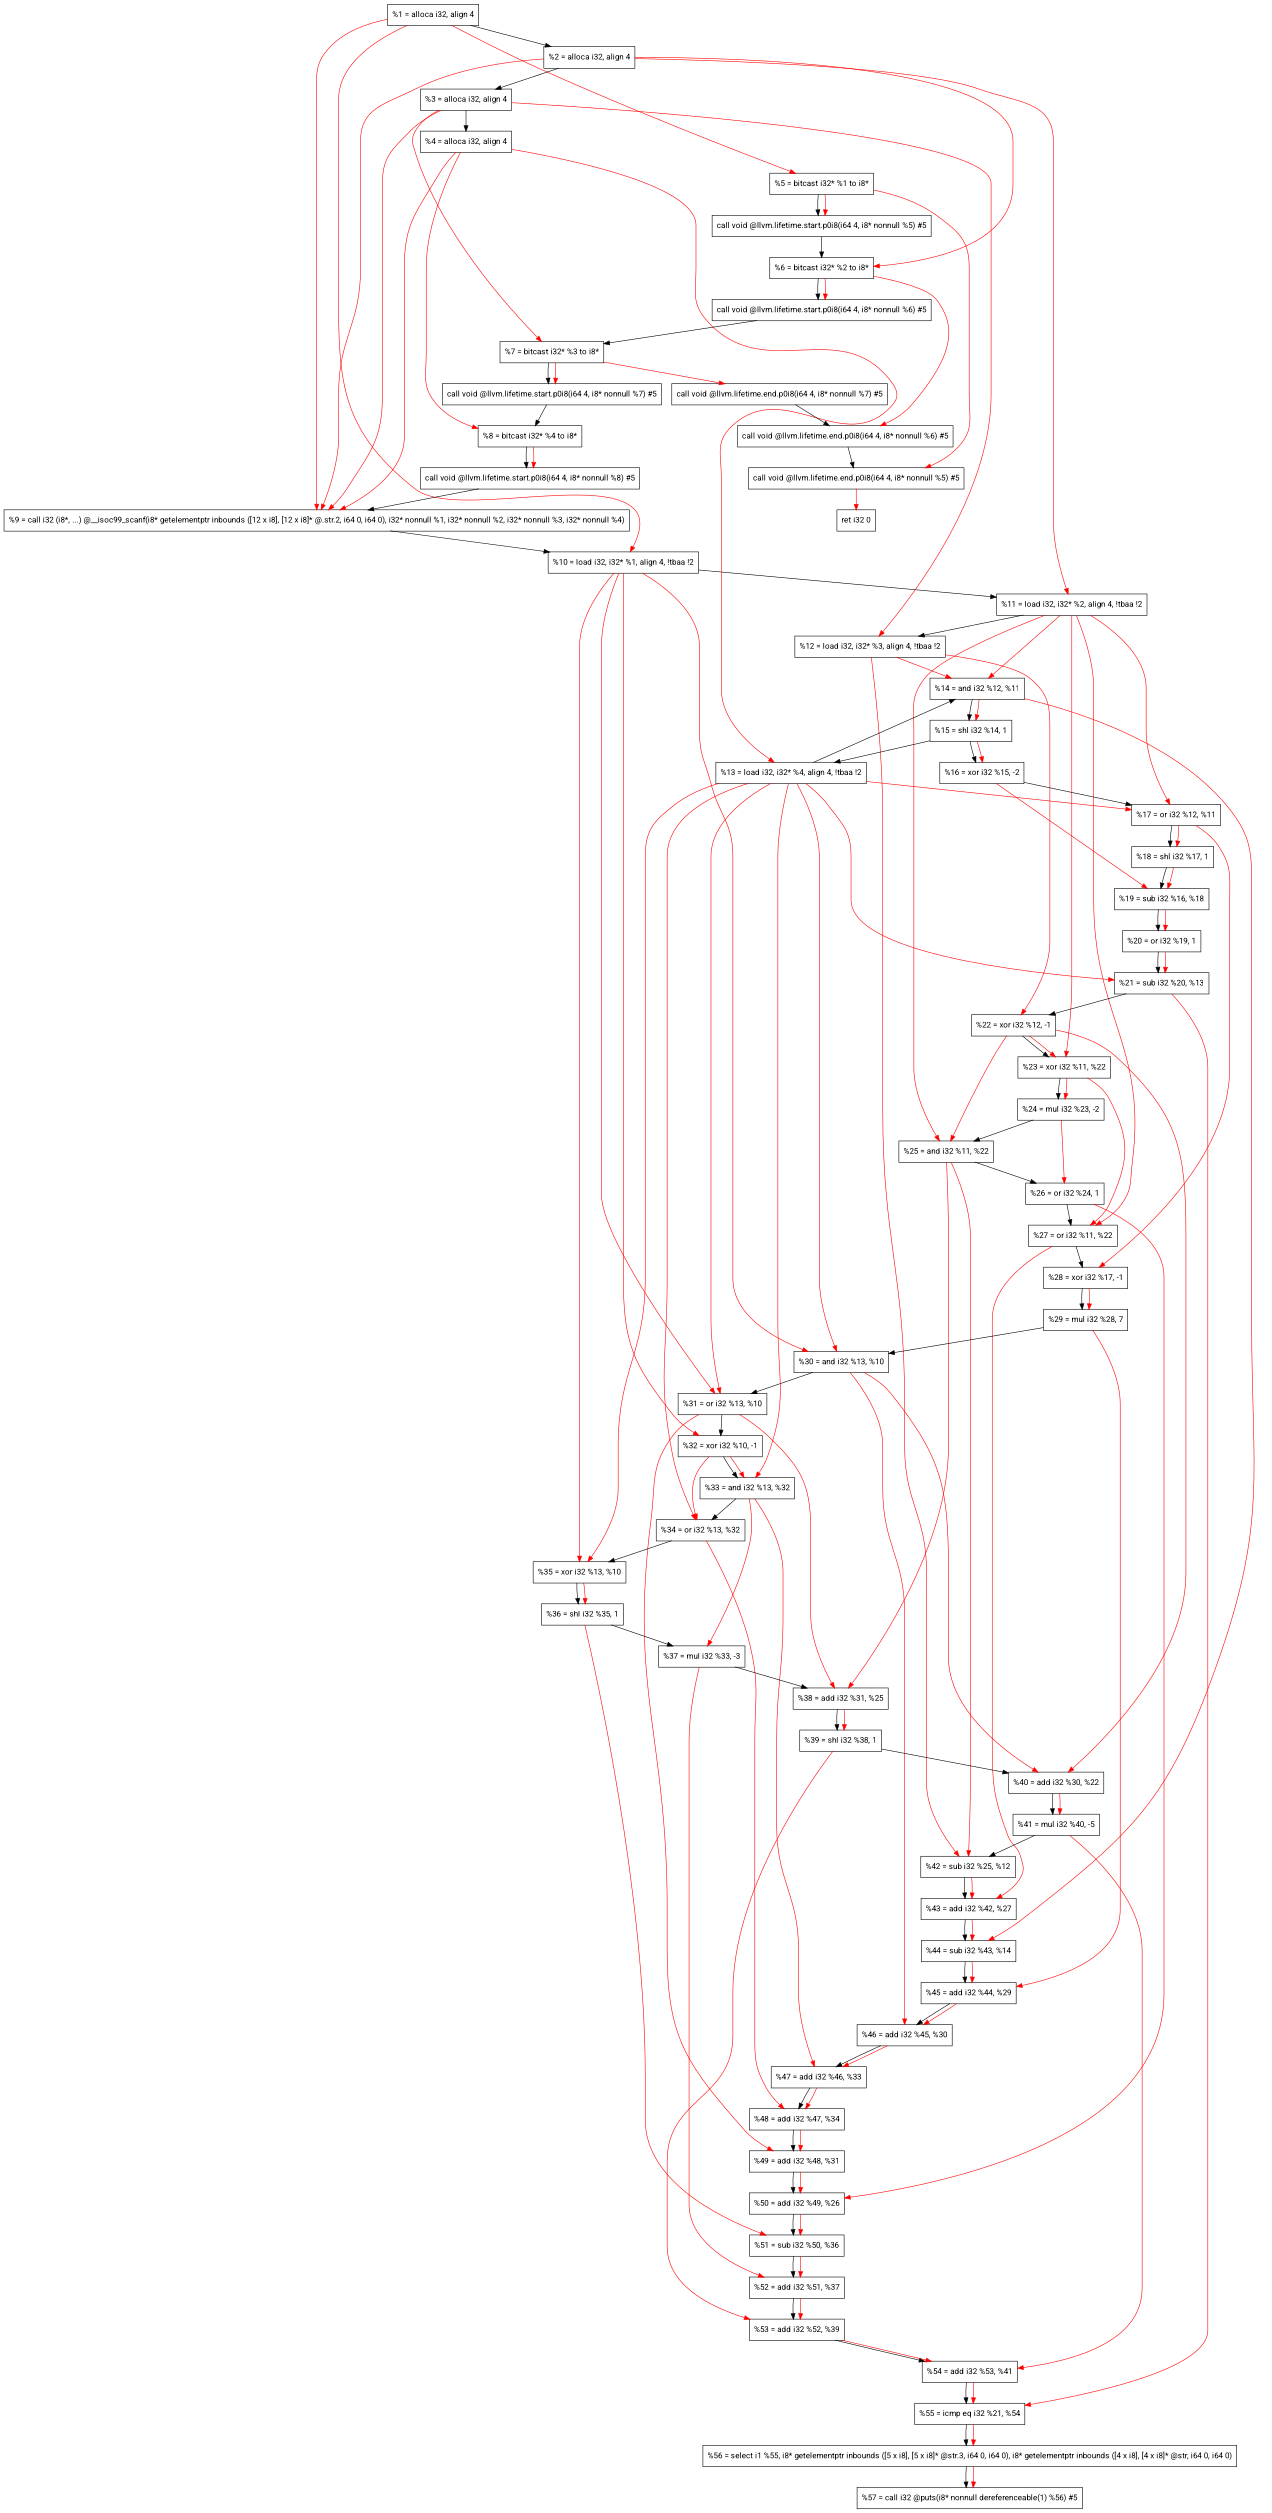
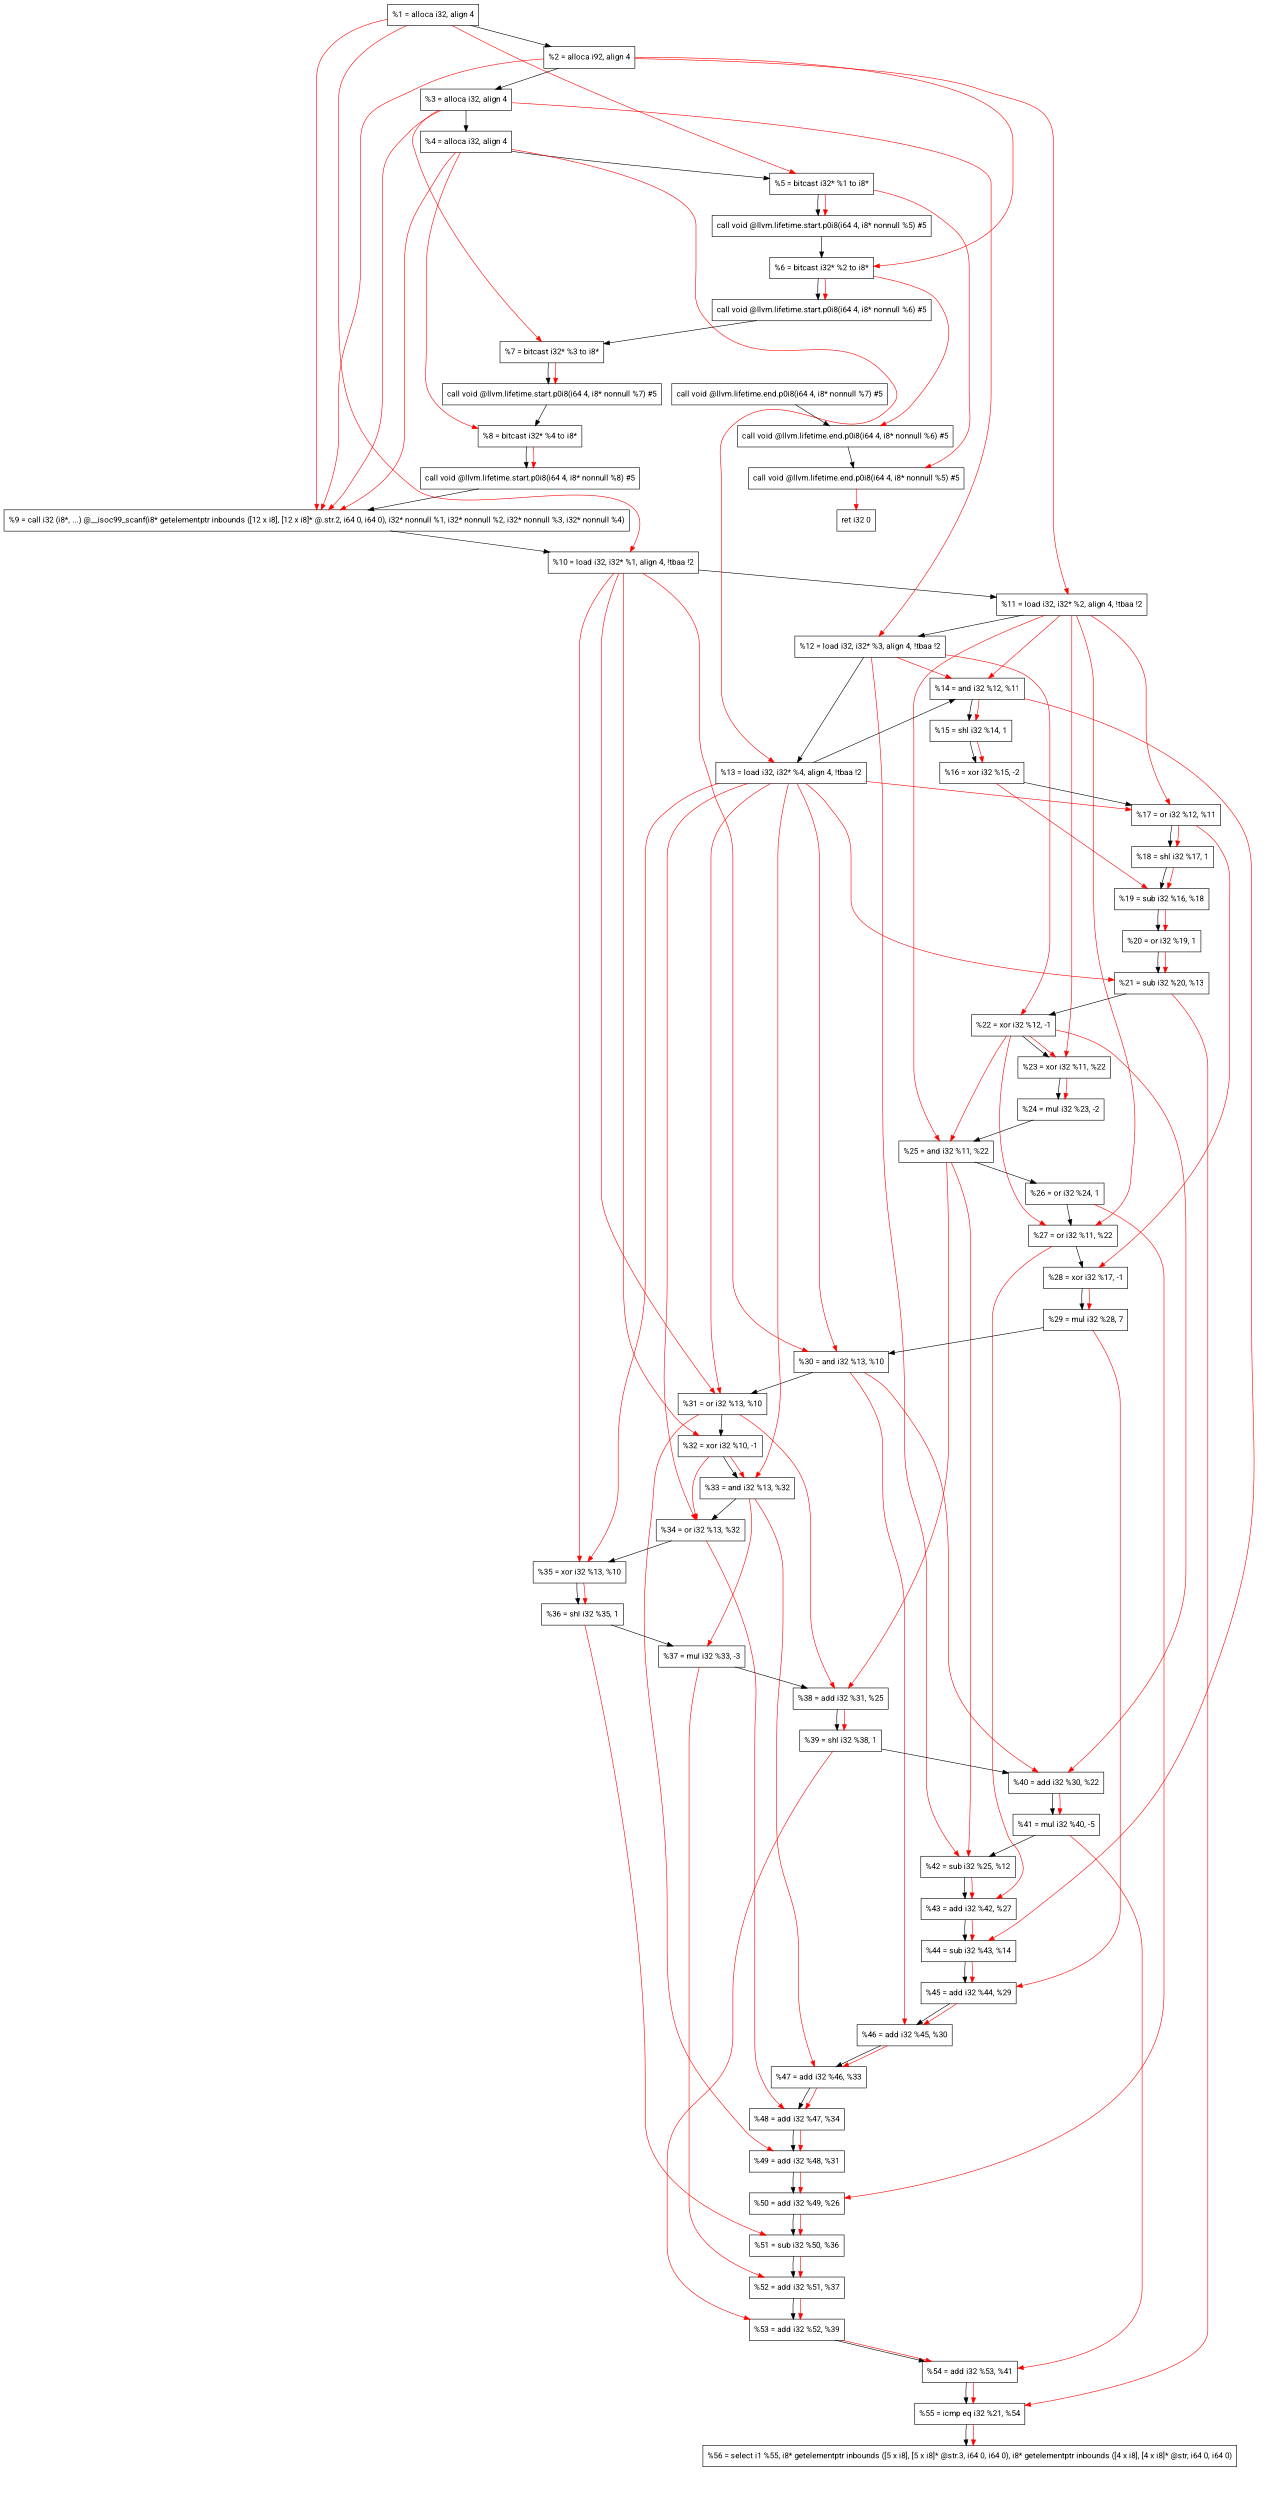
node "%2 = alloca i32, align 4": label "%2 = alloca i32, align 4" -> "%2 = alloca i92, align 4"
edge "%4 = alloca i32, align 4" -> "%5 = bitcast i32* %1 to i8*": added
edge "%7 = bitcast i32* %3 to i8*" -> "call void @llvm.lifetime.end.p0i8(i64 4, i8* nonnull %7) #5": removed
edge "%15 = shl i32 %14, 1" -> "%13 = load i32, i32* %4, align 4, !tbaa !2": now "%12 = load i32, i32* %3, align 4, !tbaa !2" -> "%13 = load i32, i32* %4, align 4, !tbaa !2"
edge "%23 = xor i32 %11, %22" -> "%27 = or i32 %11, %22": now "%22 = xor i32 %12, -1" -> "%27 = or i32 %11, %22"
edge "%24 = mul i32 %23, -2" -> "%26 = or i32 %24, 1": removed
node "%57 = call i32 @puts(i8* nonnull dereferenceable(1) %56) #5": removed
